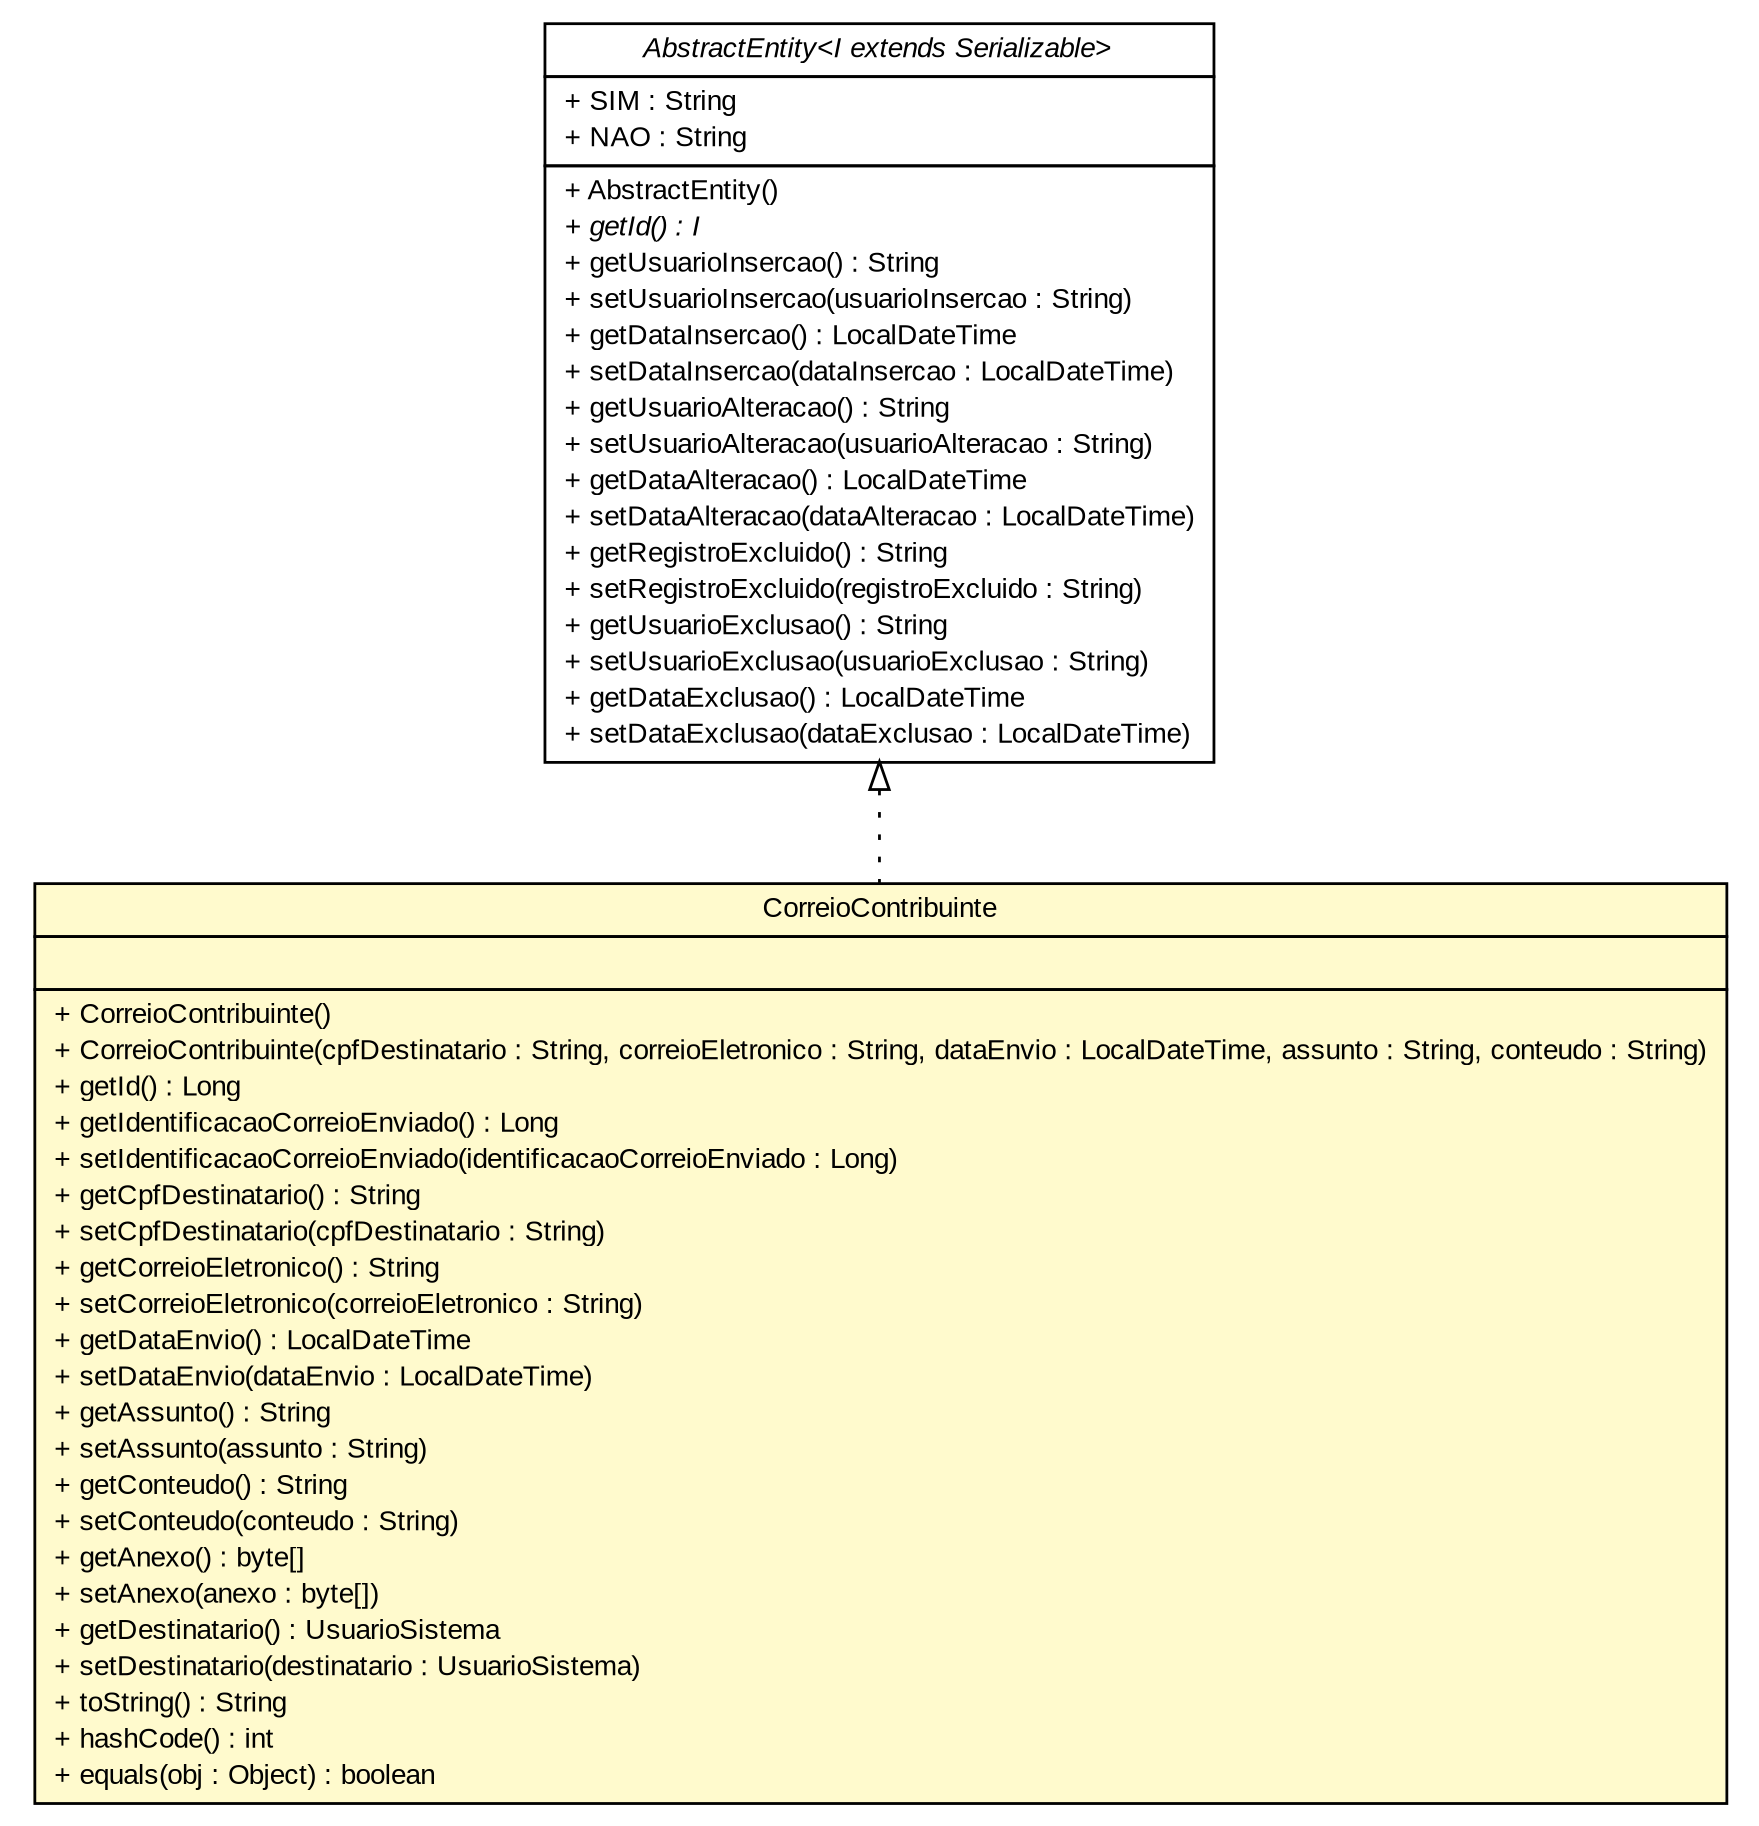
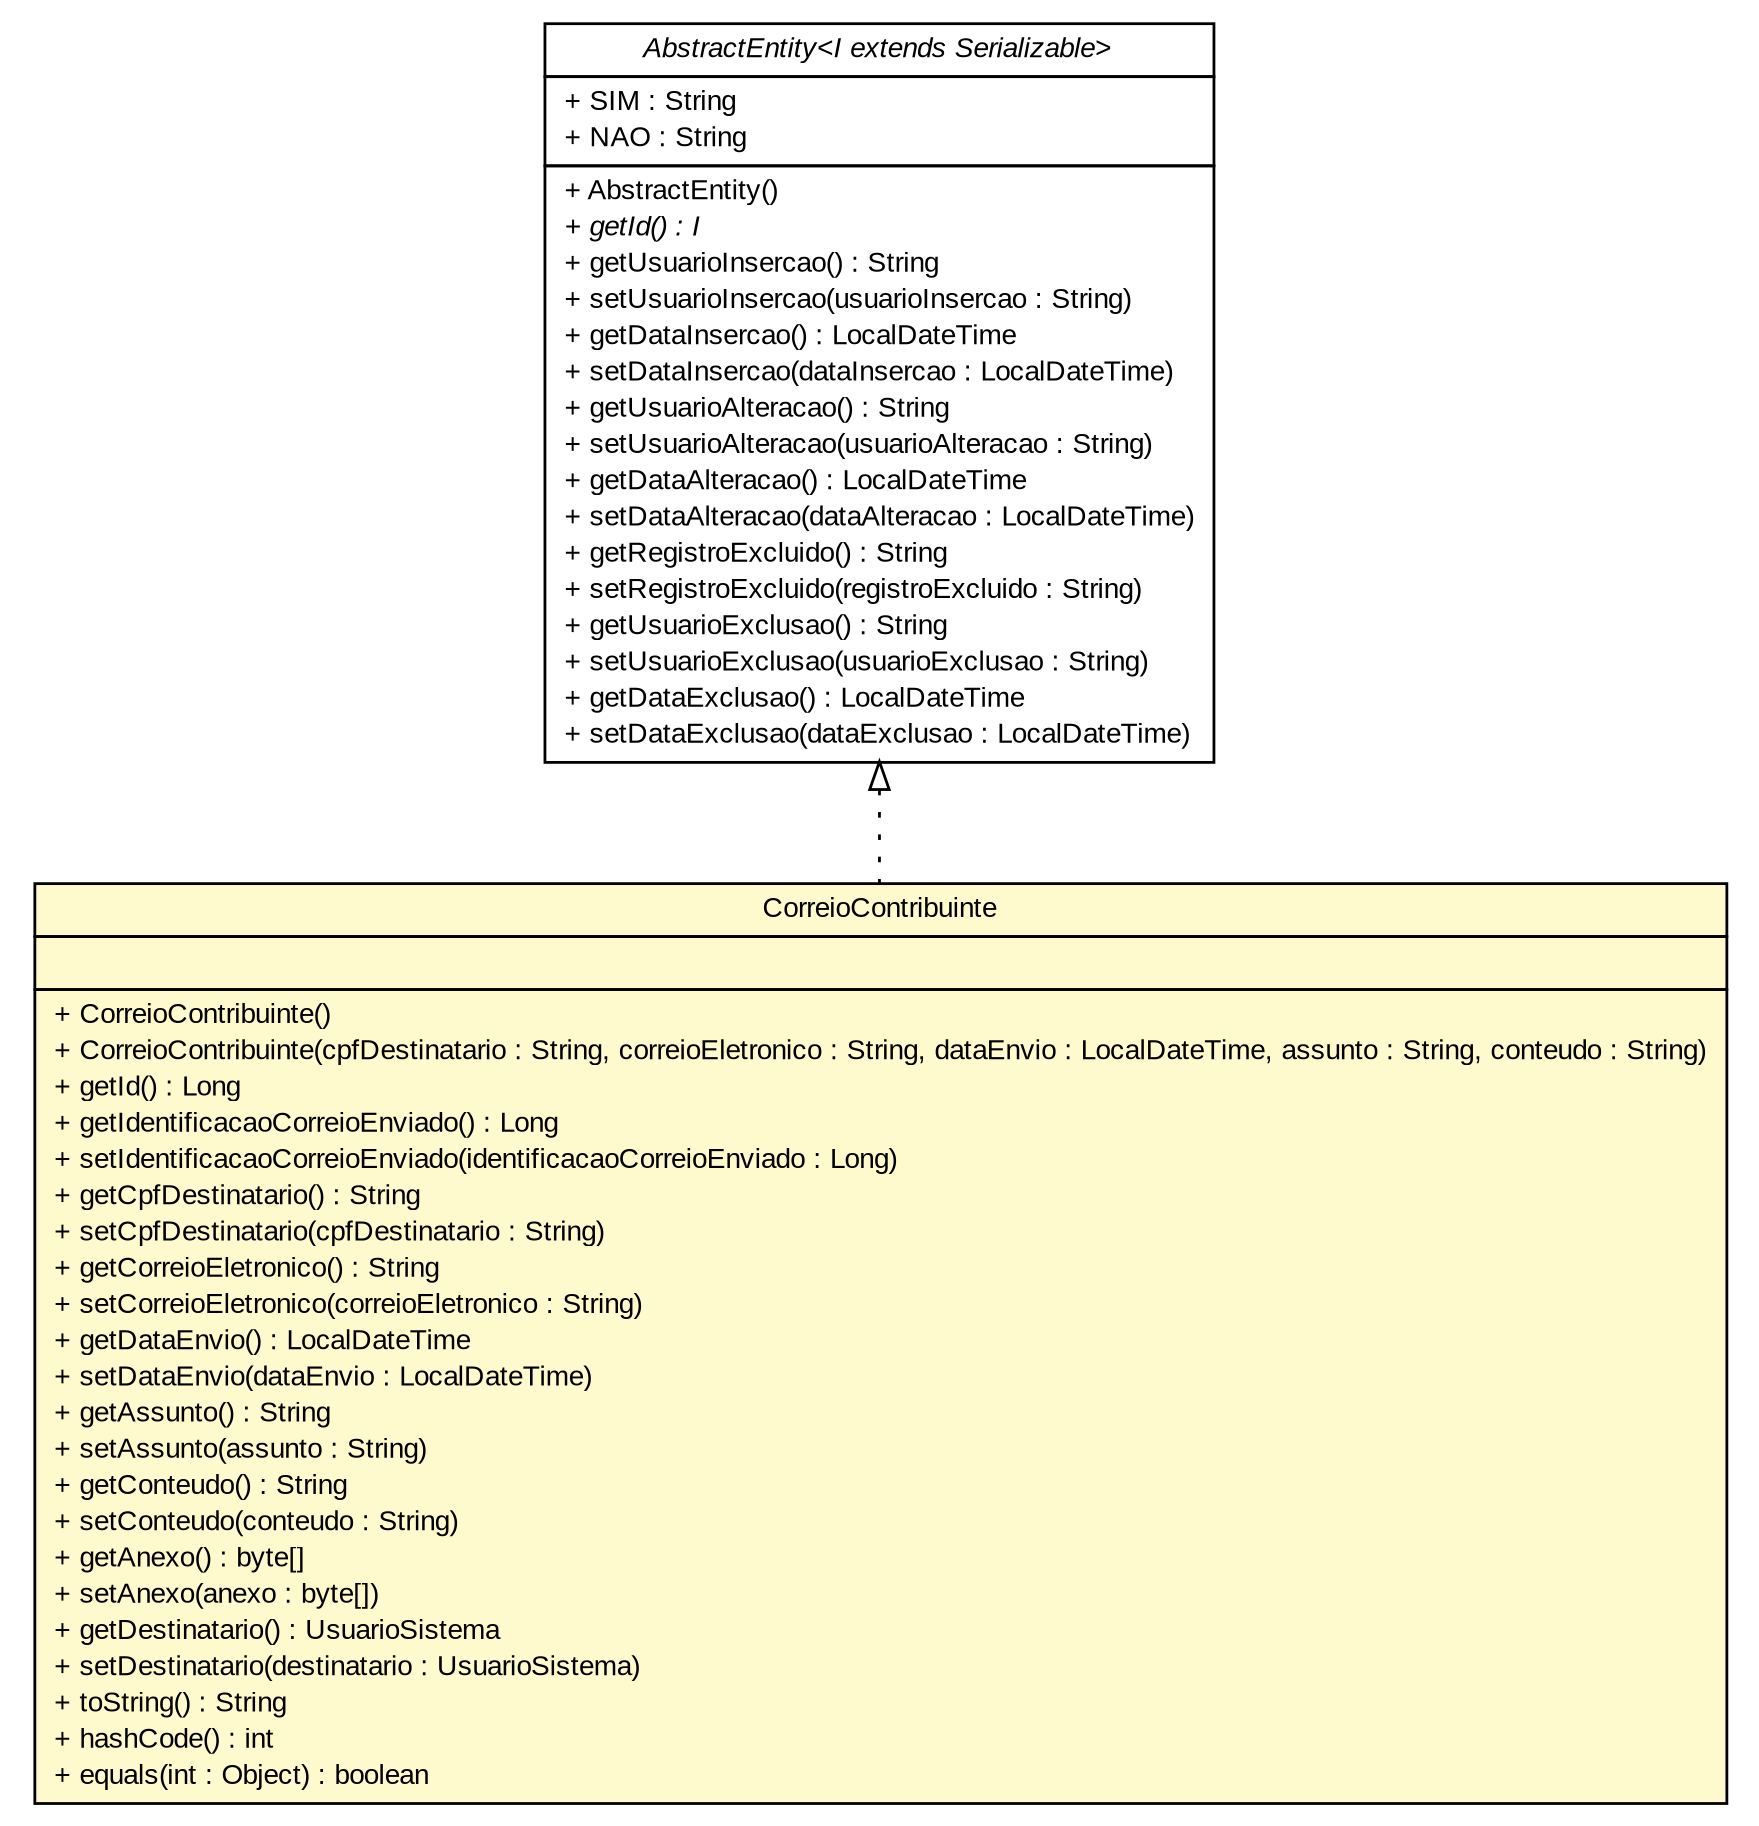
node "CorreioContribuinte": text "+ equals(obj : Object) : boolean" -> "+ equals(int : Object) : boolean"
